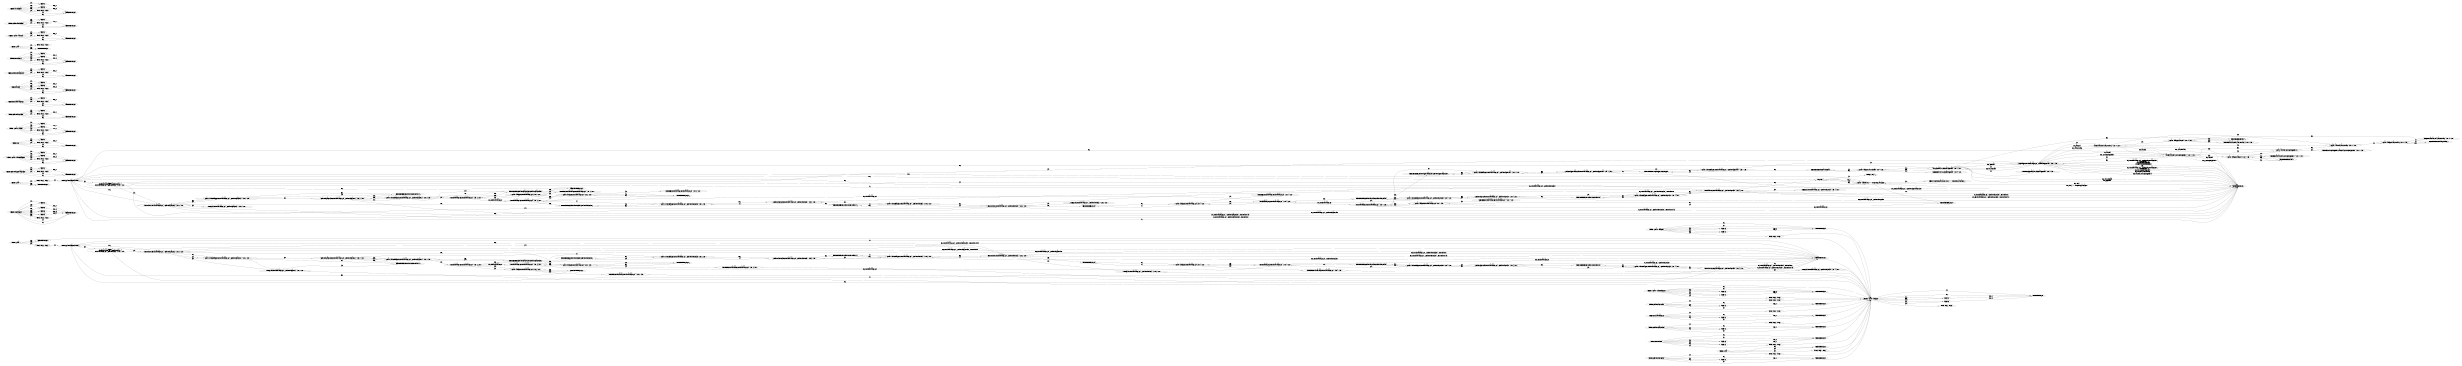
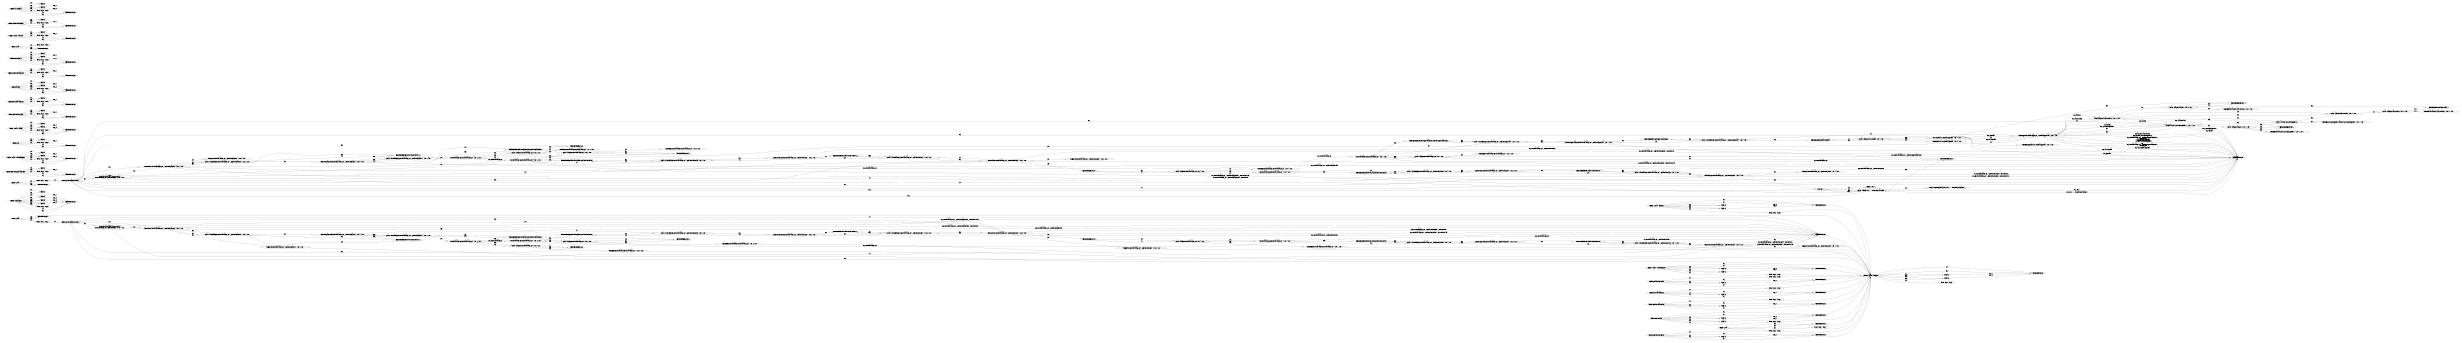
edge "(FIELD_IDENTIFIER,DoNothing,DoNothing)" -> "<(<operator>.fieldAccess,base::DoNothing)<SUB>10</SUB>>": removed, label "CFG:"
